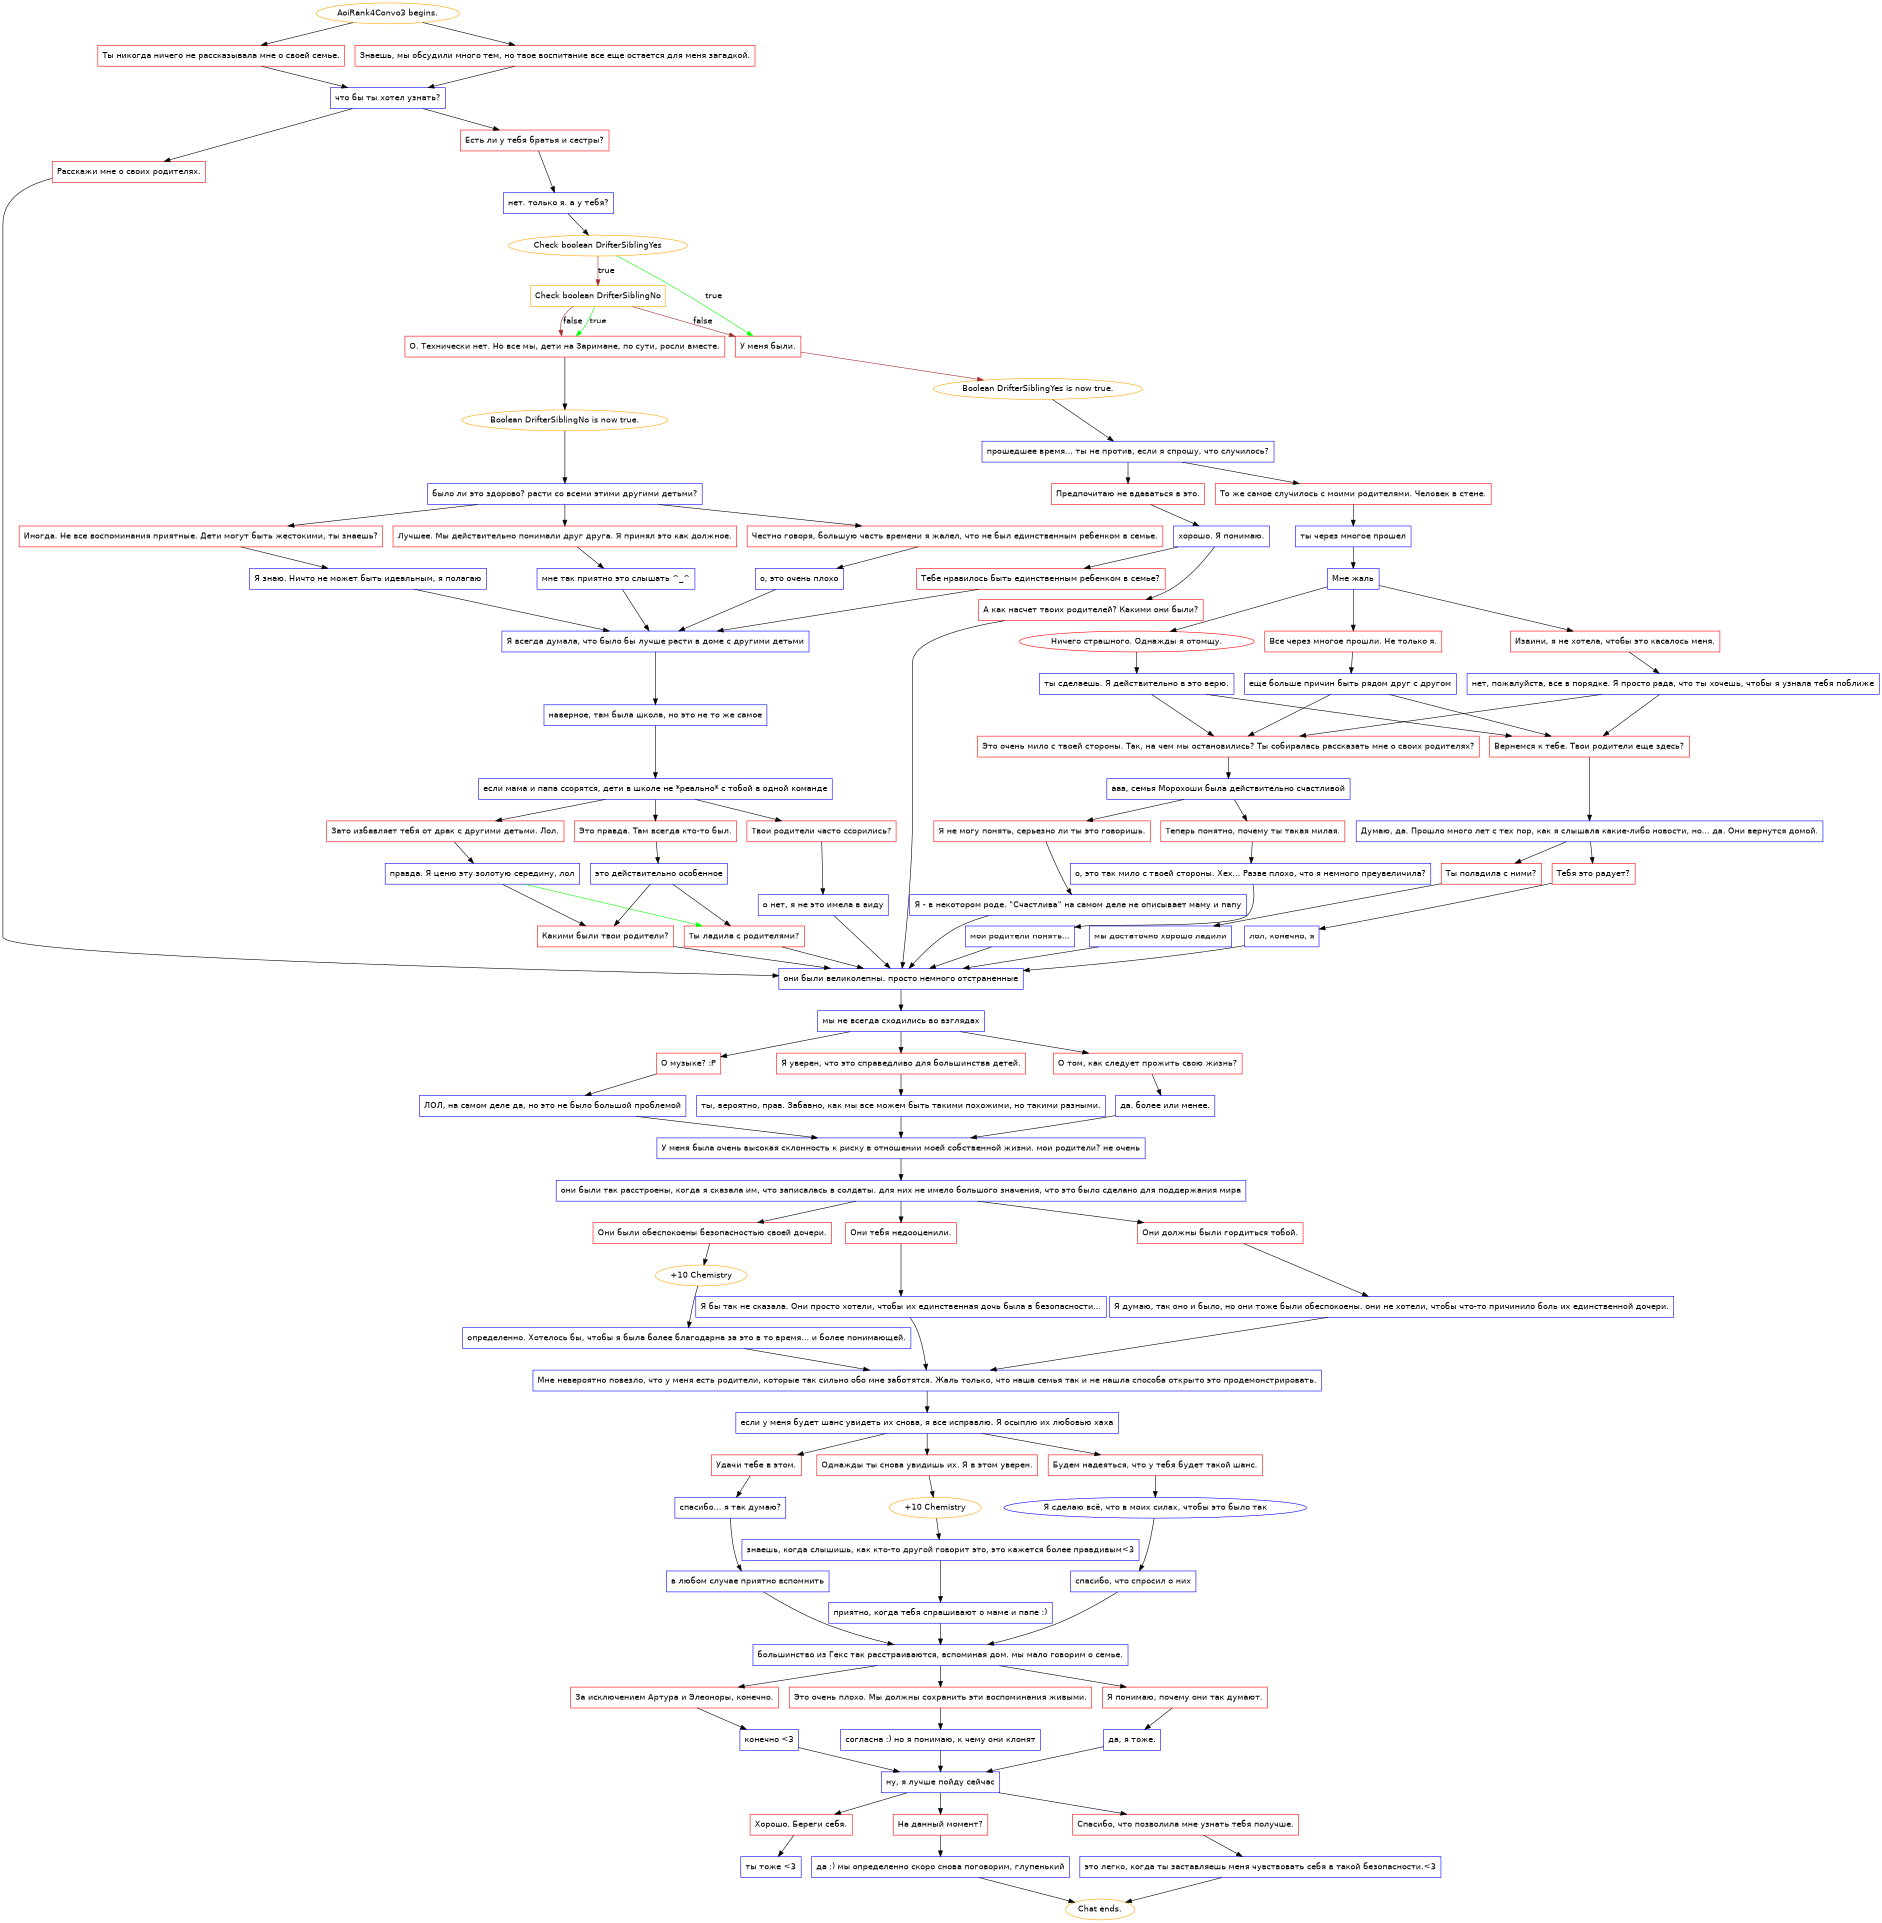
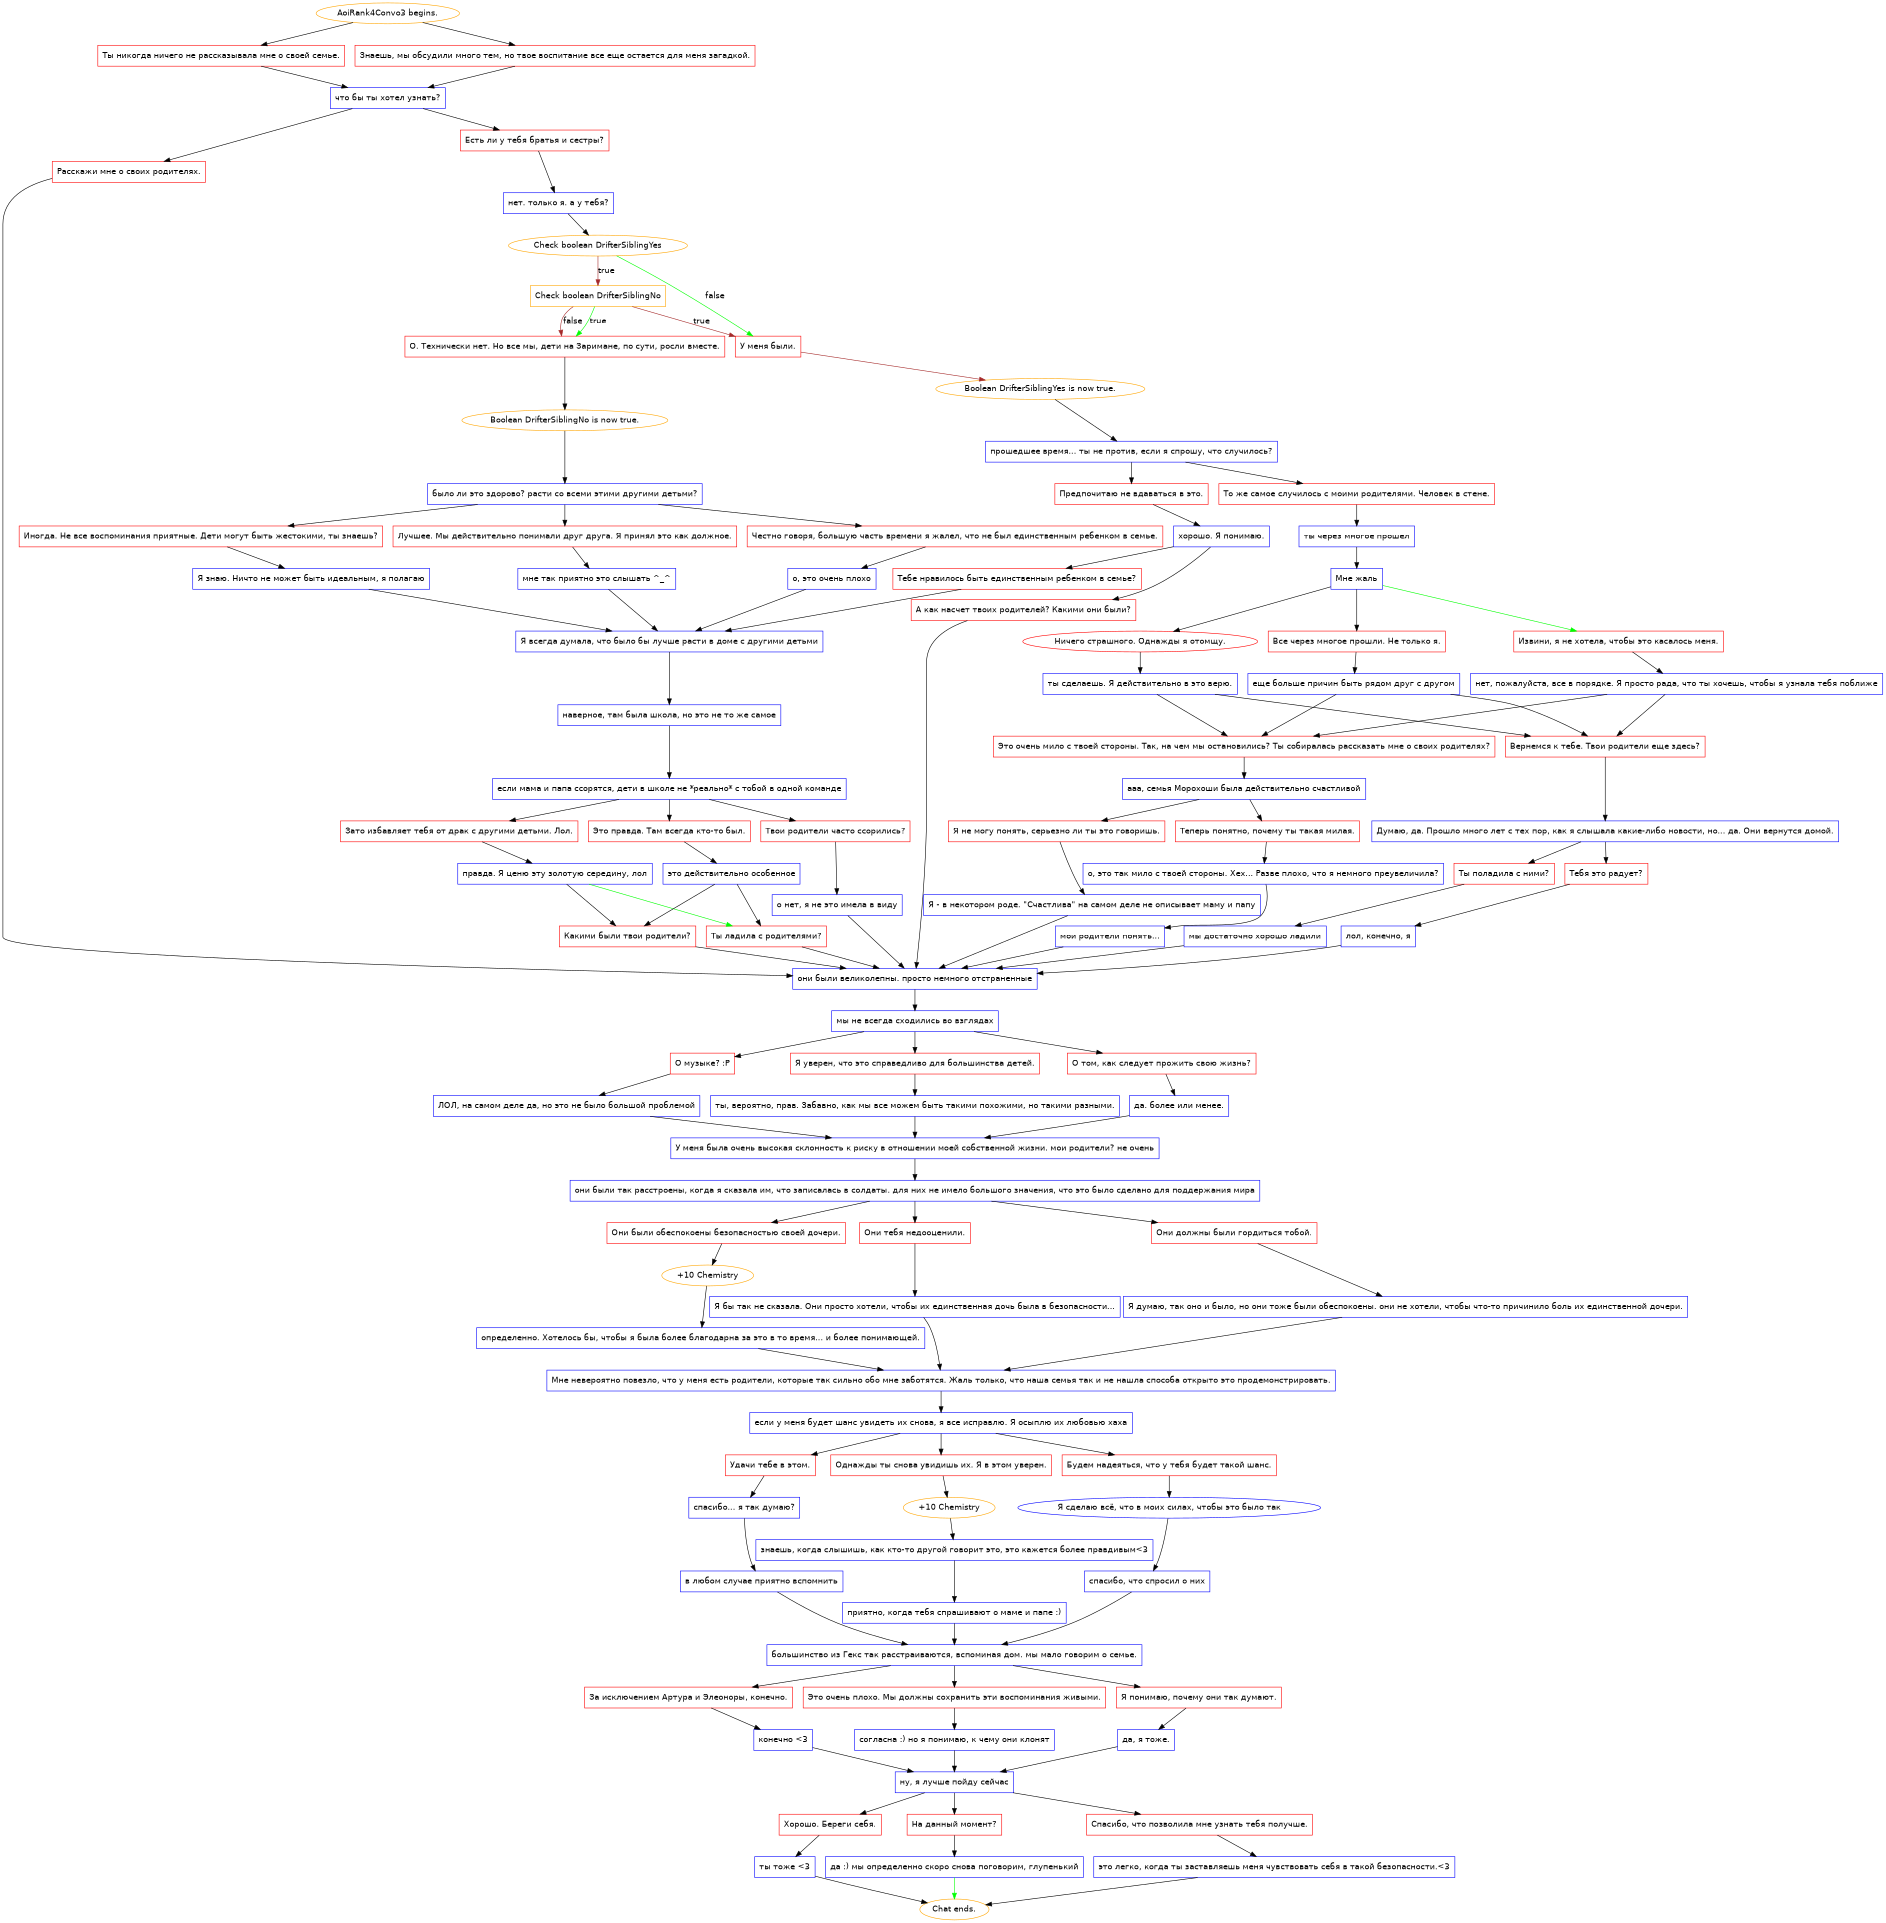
edge "Check boolean DrifterSiblingYes" -> "У меня были.": label "true" -> "false"
edge "Check boolean DrifterSiblingNo" -> "У меня были.": label "false" -> "true"
edge "Мне жаль" -> "Извини, я не хотела, чтобы это касалось меня.": color black -> green
edge "ты тоже <3" -> "Chat ends.": added
edge "да :) мы определенно скоро снова поговорим, глупенький" -> "Chat ends.": color black -> green
